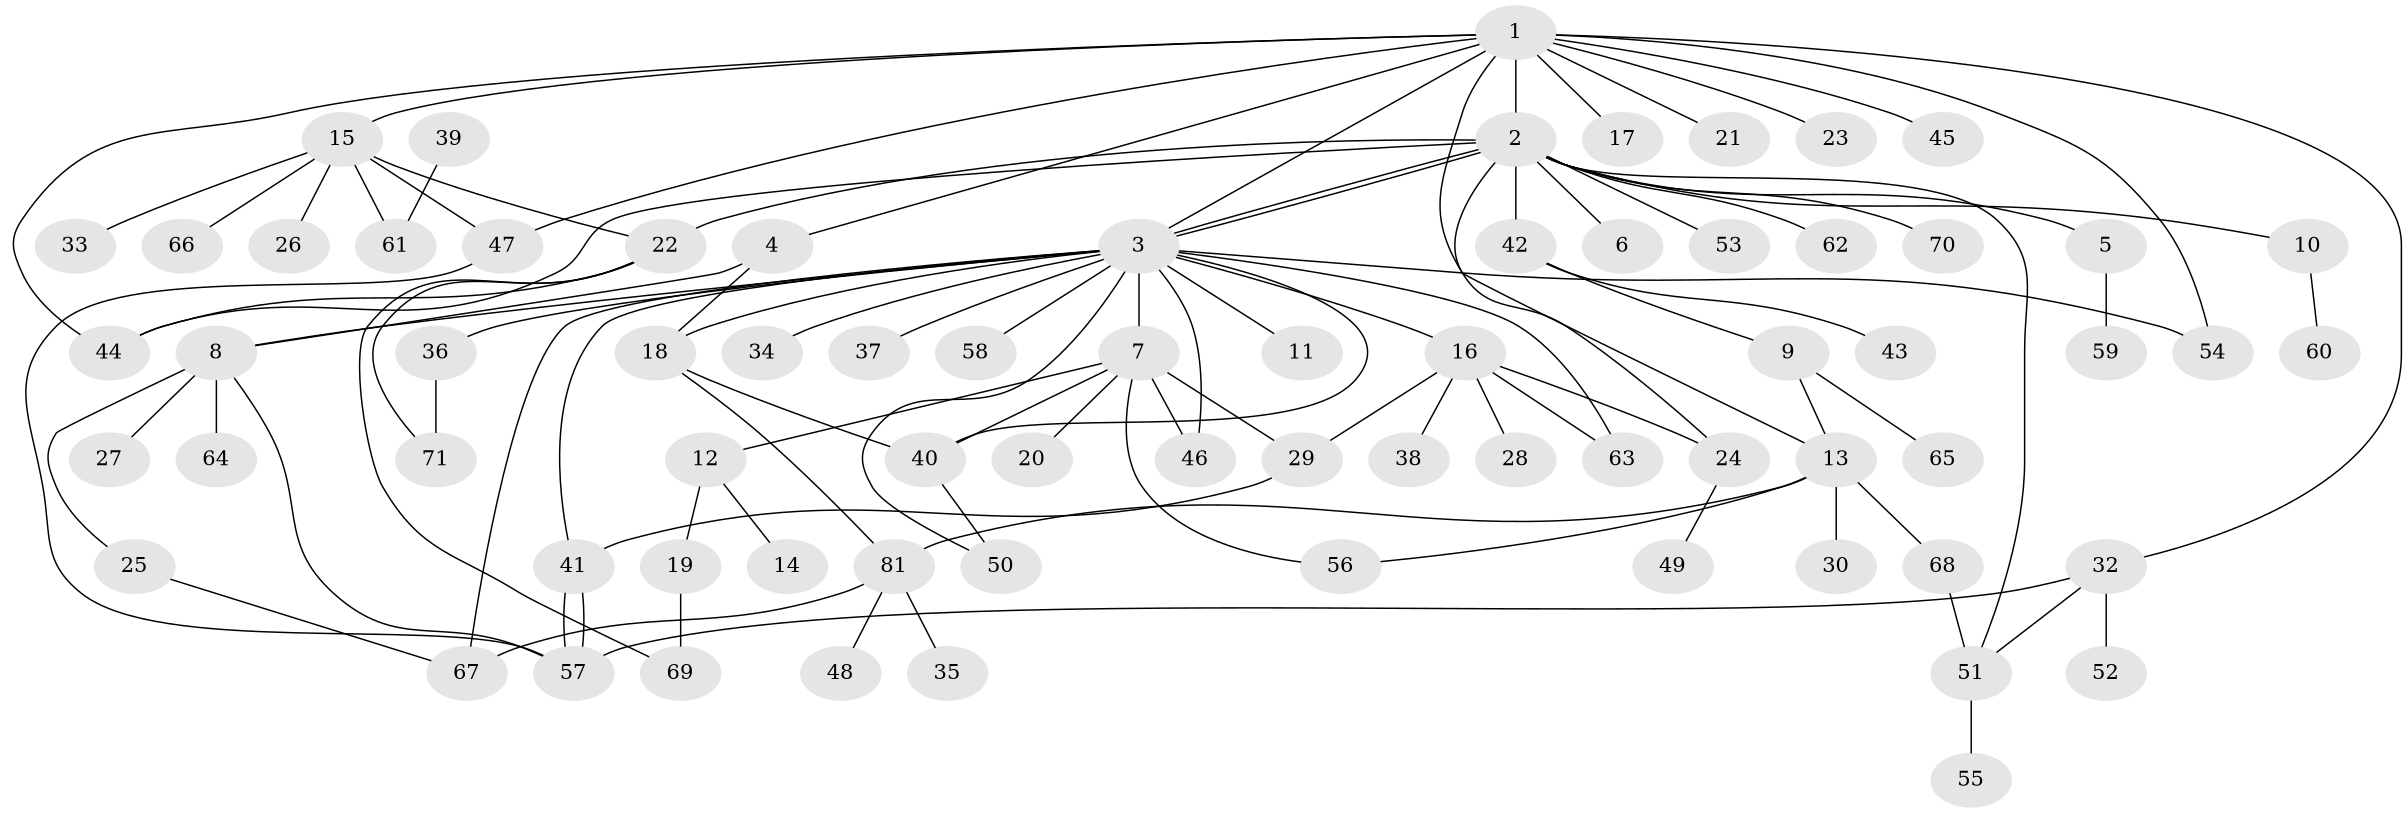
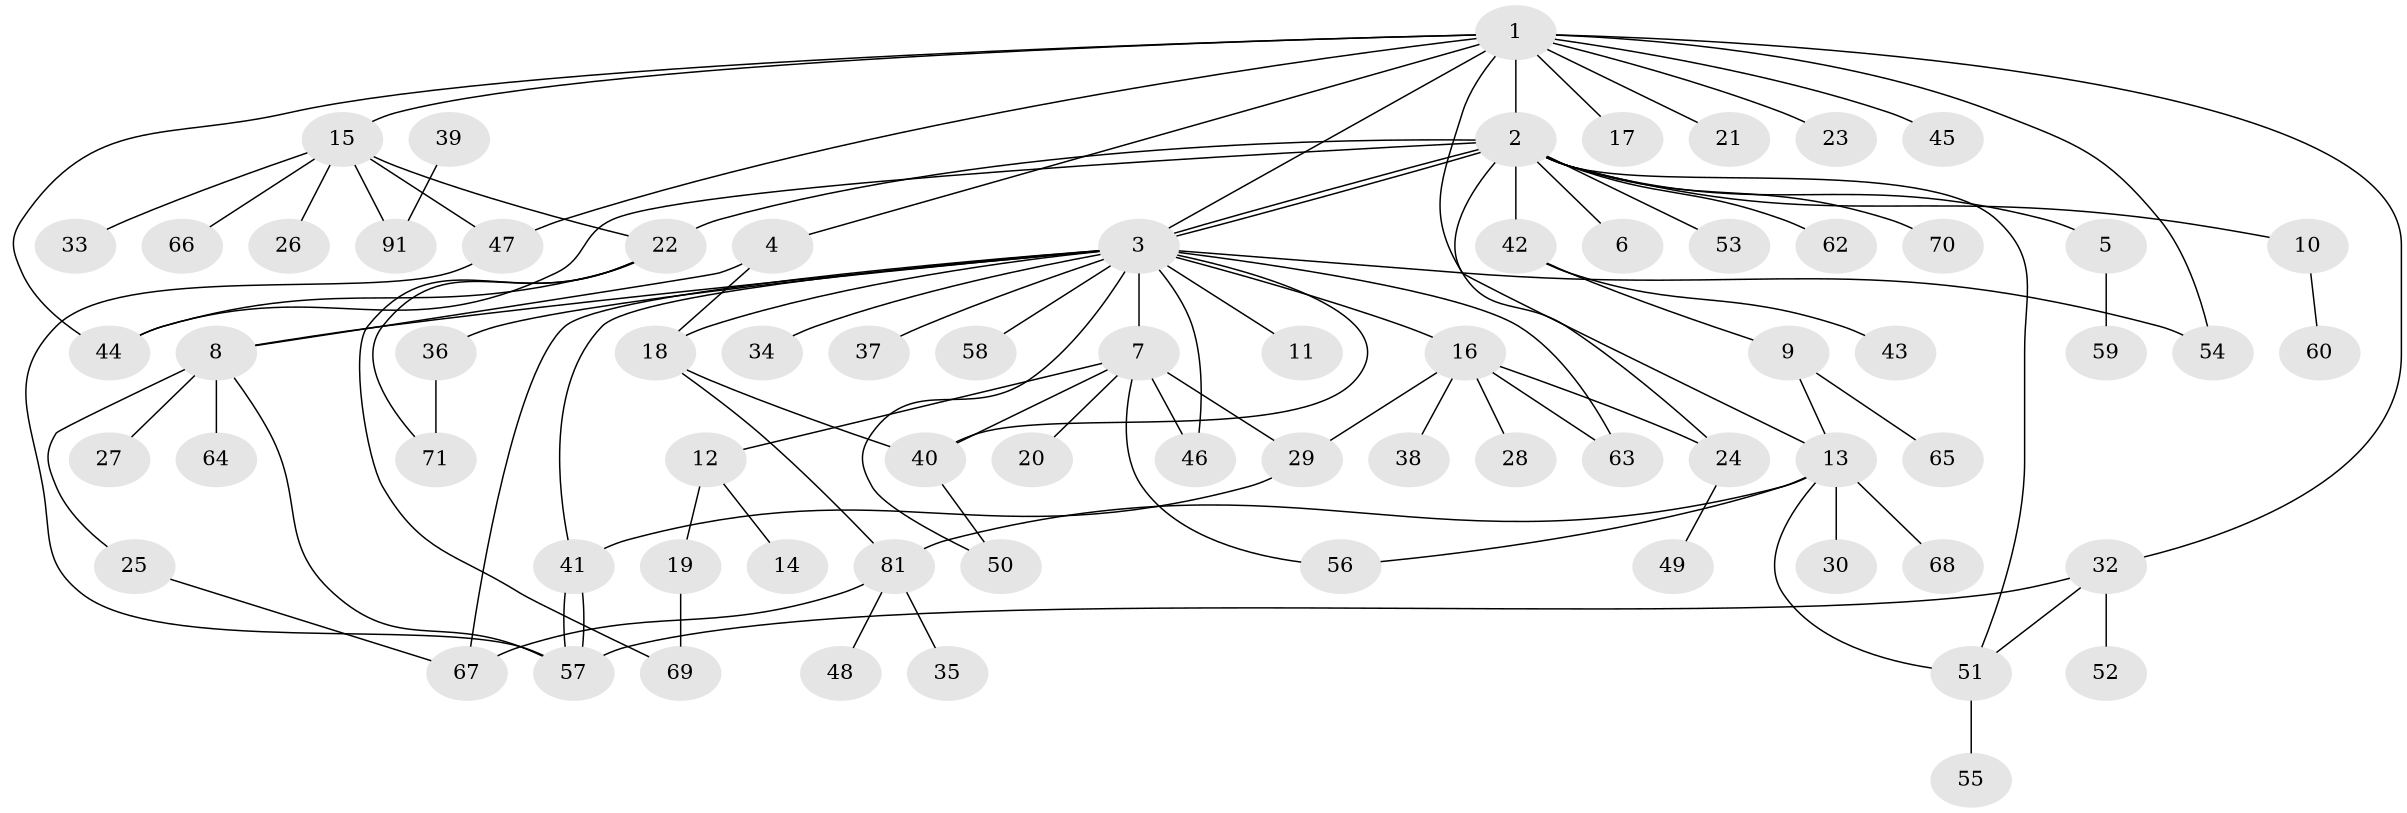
node "61": label "61" -> "91"
edge "68" -- "51": now "13" -- "51"
